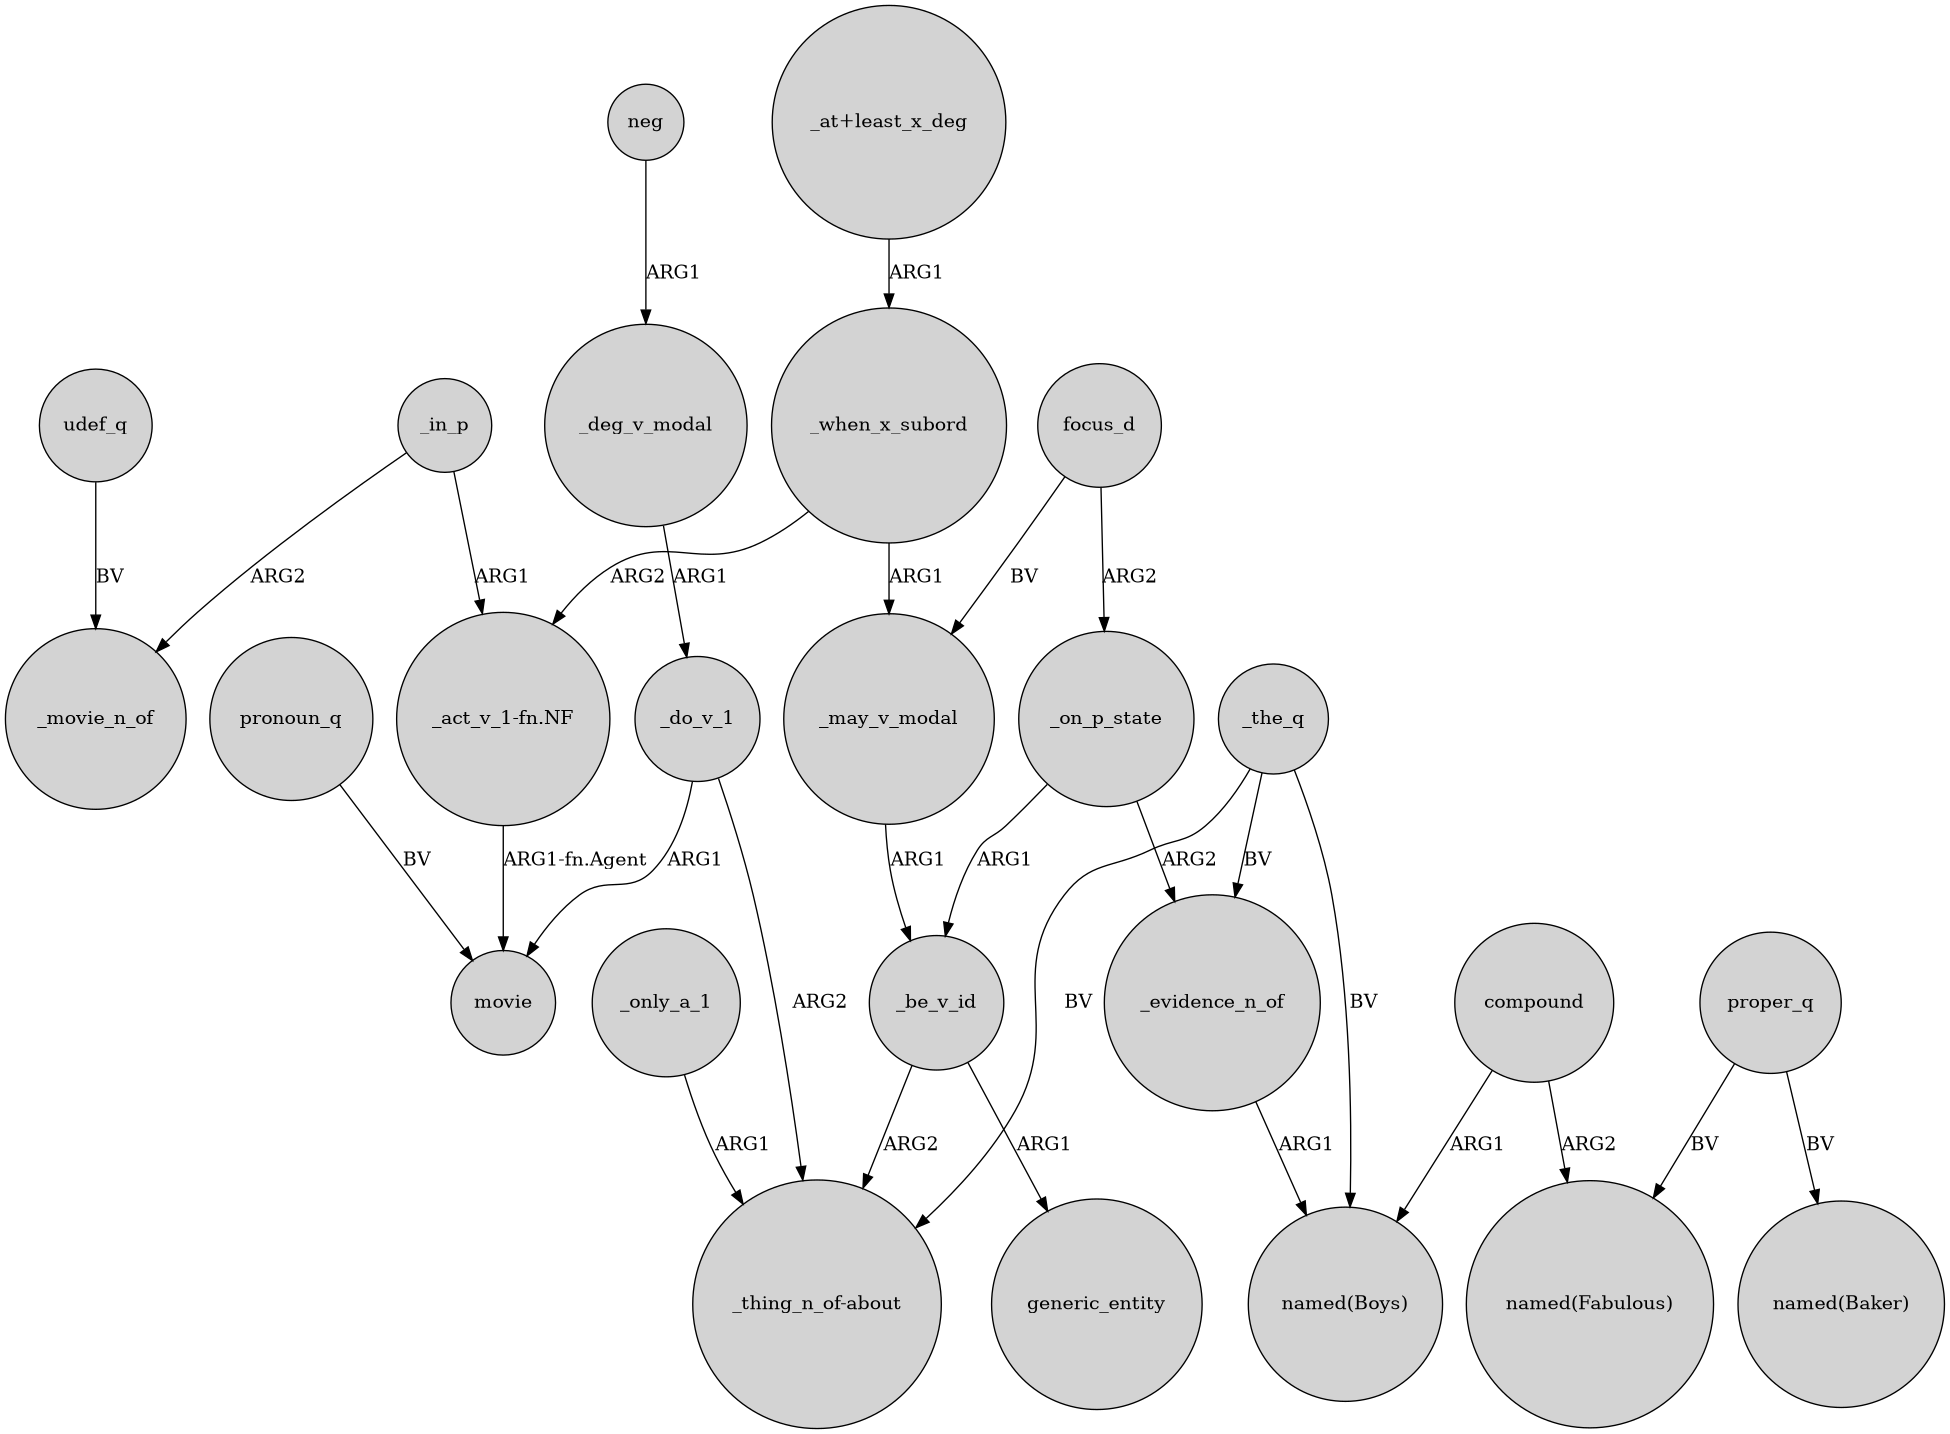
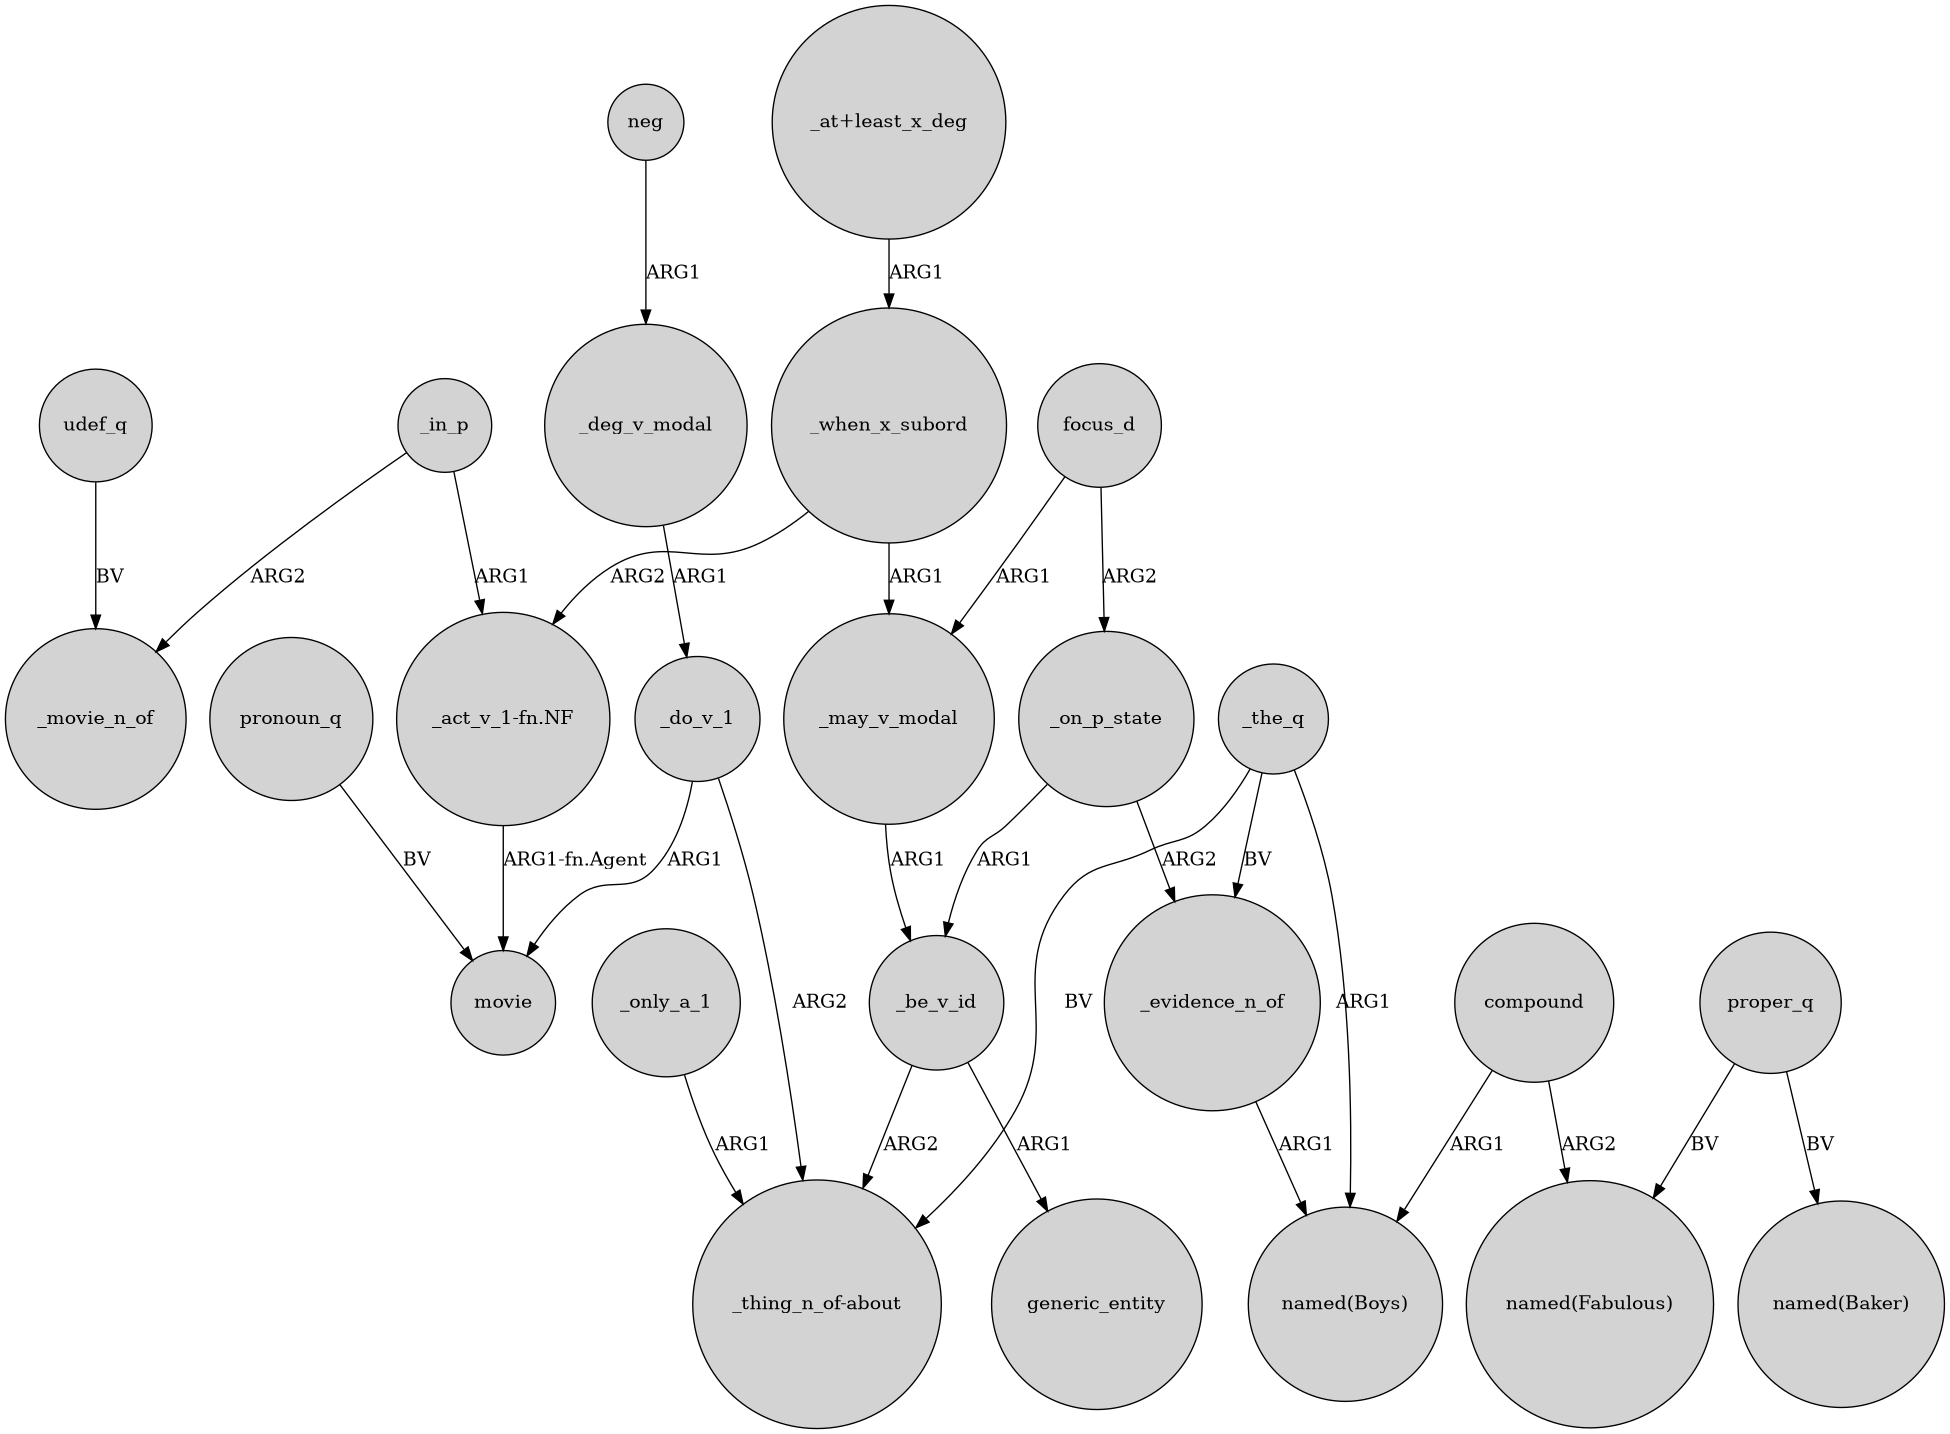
edge "focus_d" -> "_may_v_modal": label "BV" -> "ARG1"
edge "_the_q" -> "named(Boys)": label "BV" -> "ARG1"
